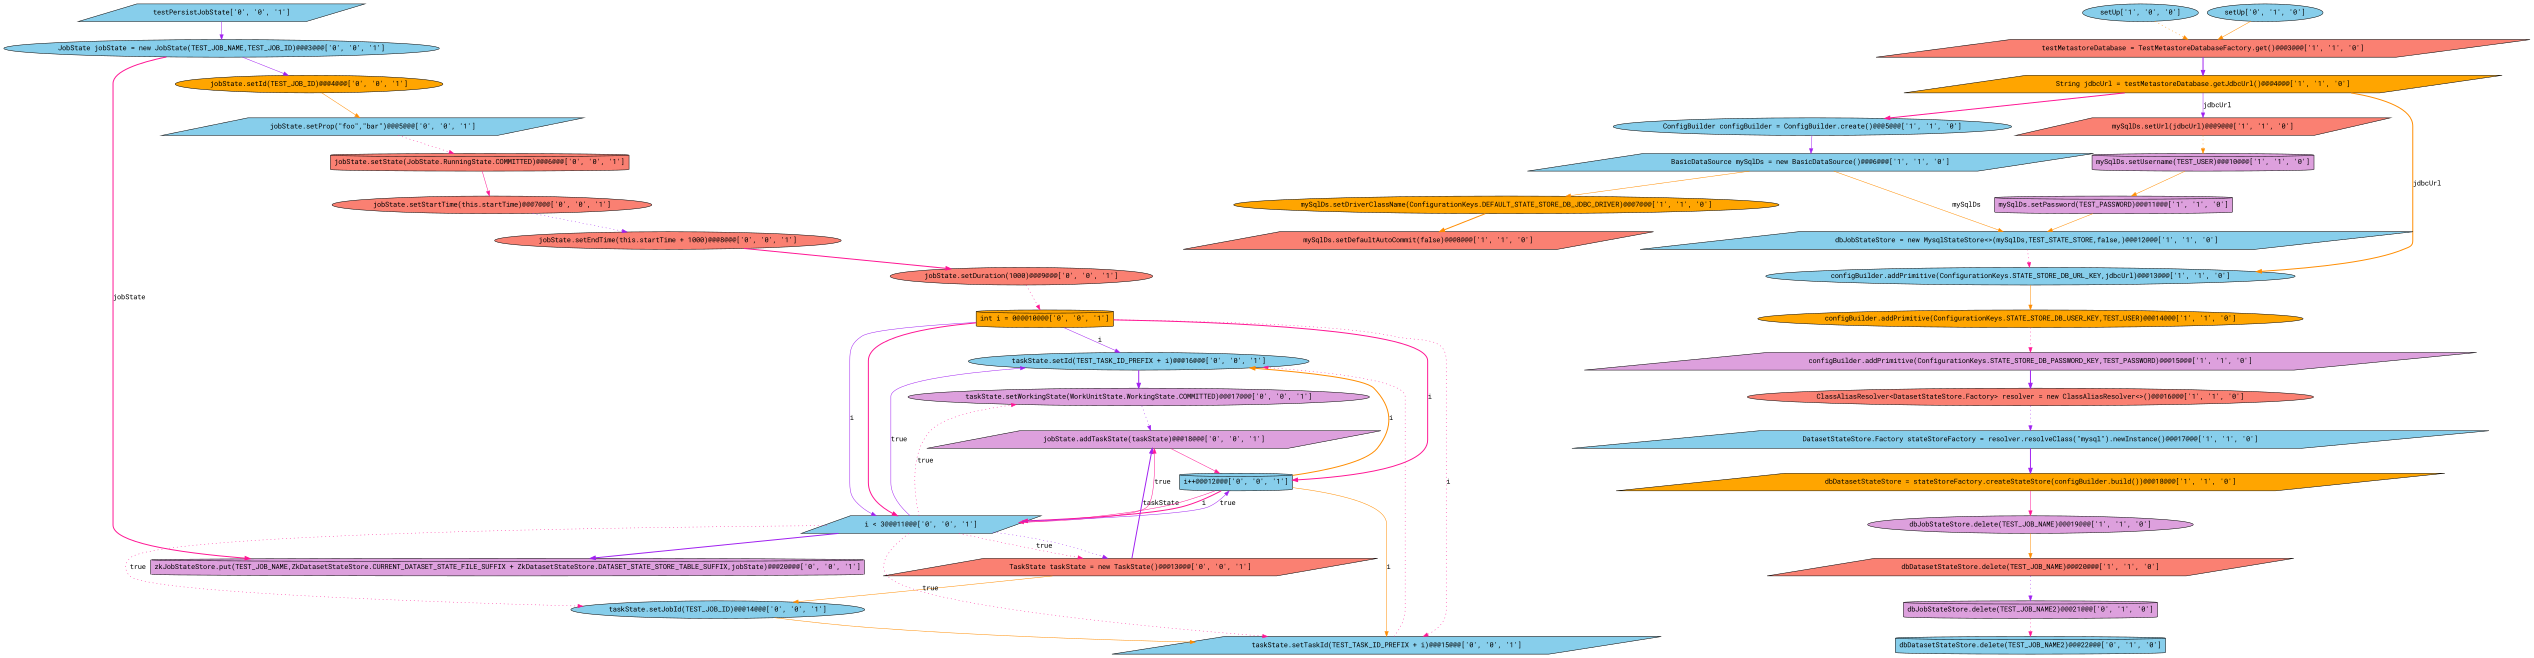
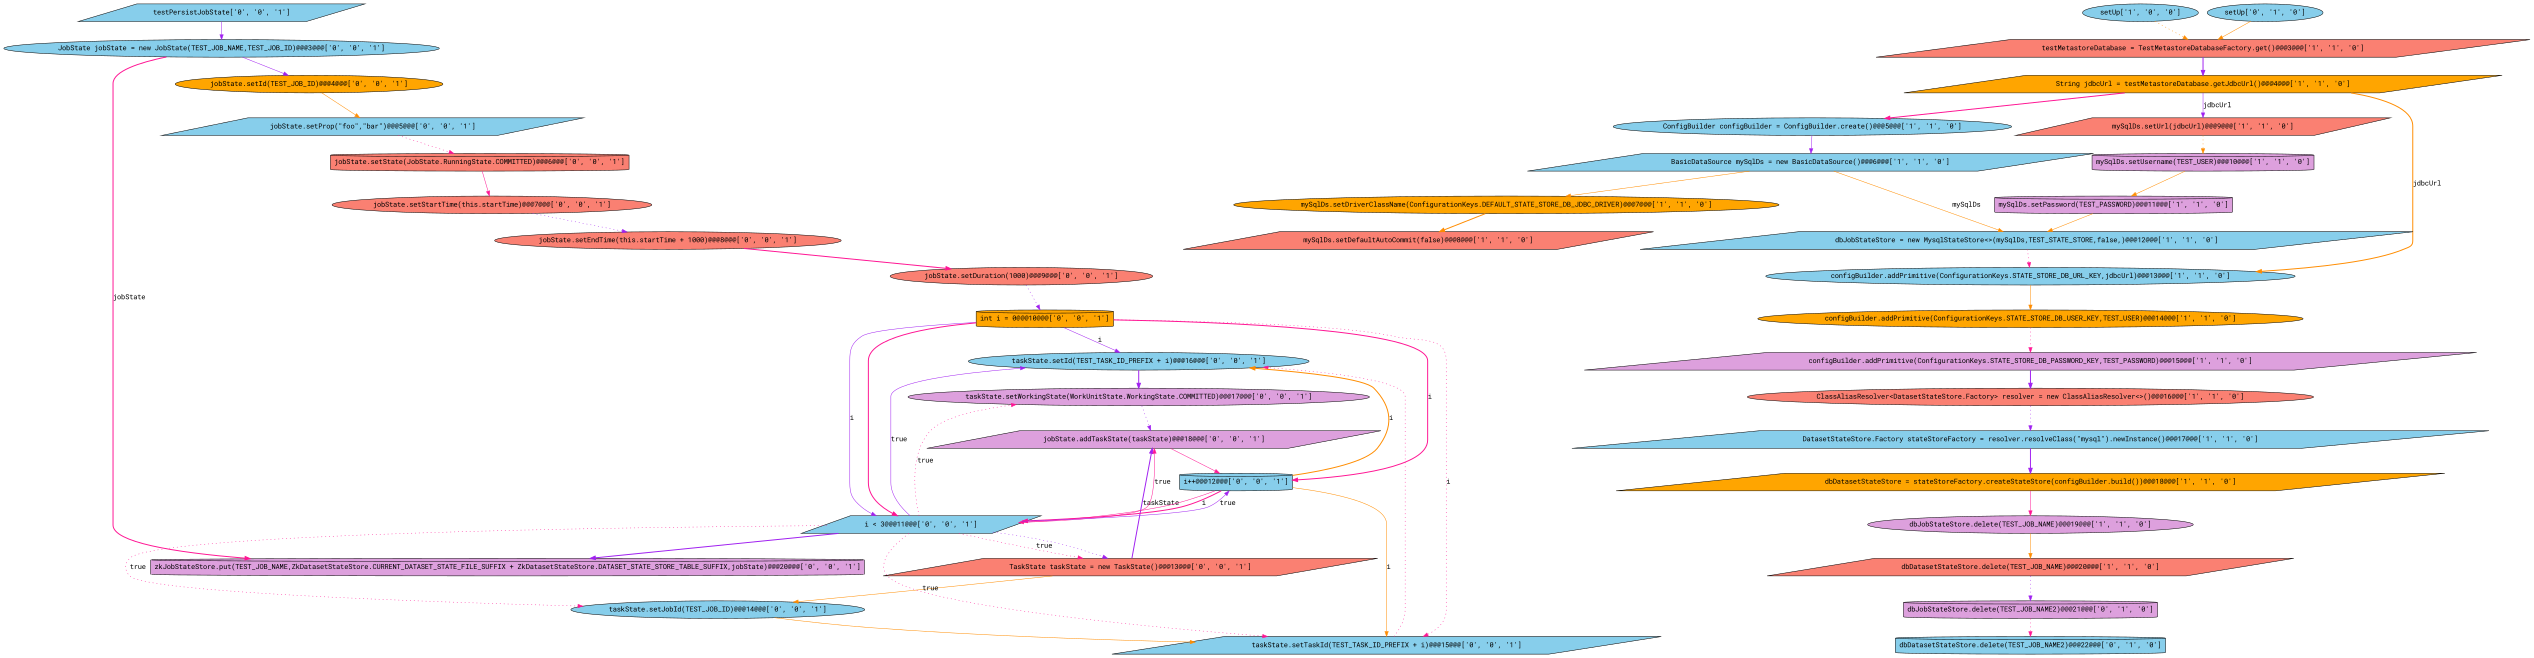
edge "jobState.setDuration(1000)@@@9@@@['0', '0', '1']" -> "int i = 0@@@10@@@['0', '0', '1']": color deeppink -> purple
